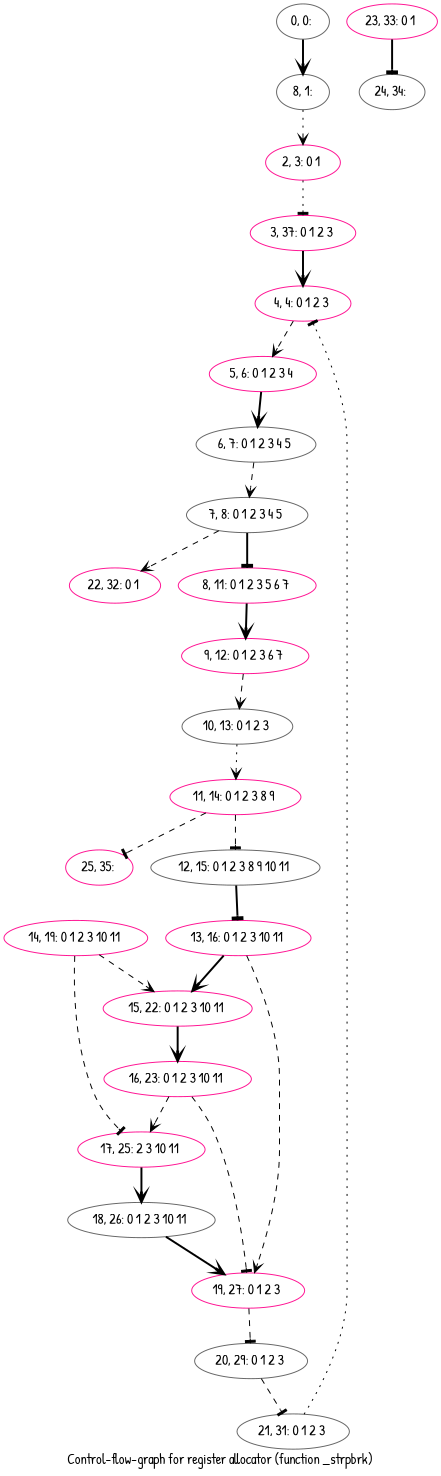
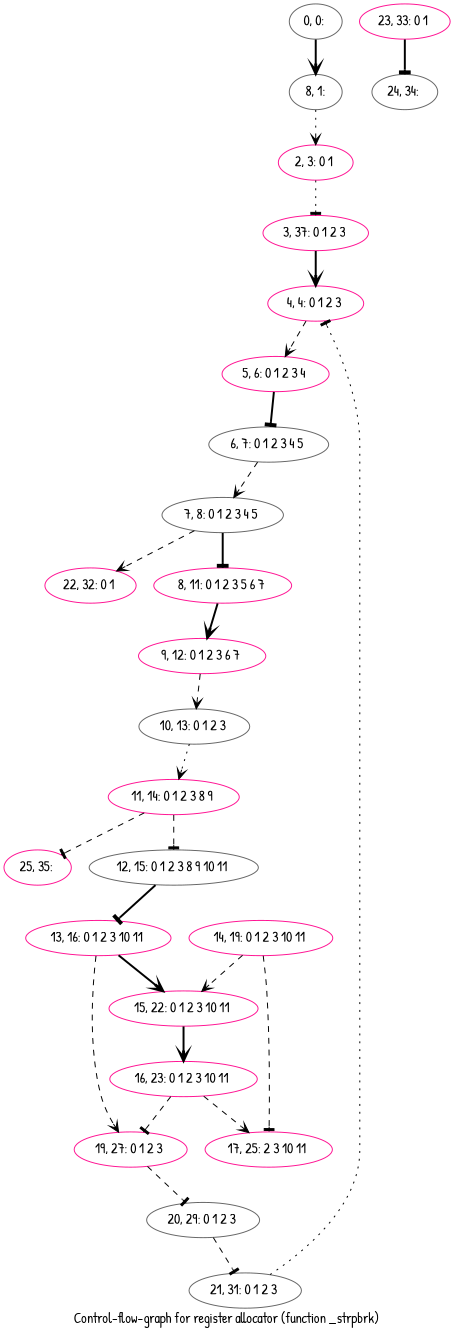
edge "5, 6: 0 1 2 3 4" -> "6, 7: 0 1 2 3 4 5": arrowhead vee -> tee
node "18, 26: 0 1 2 3 10 11": removed
